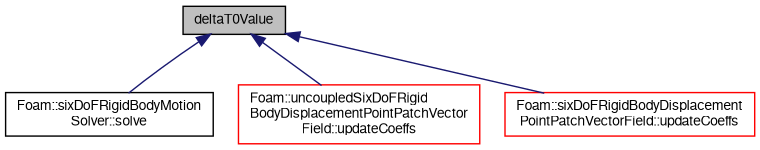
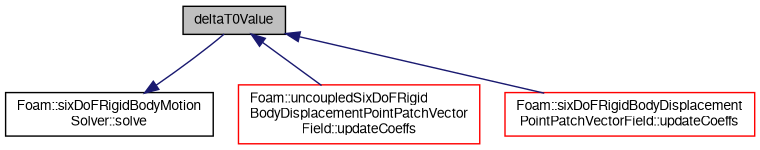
edge "Foam::sixDoFRigidBodyMotion Solver::solve" -> "deltaT0Value": reversed
